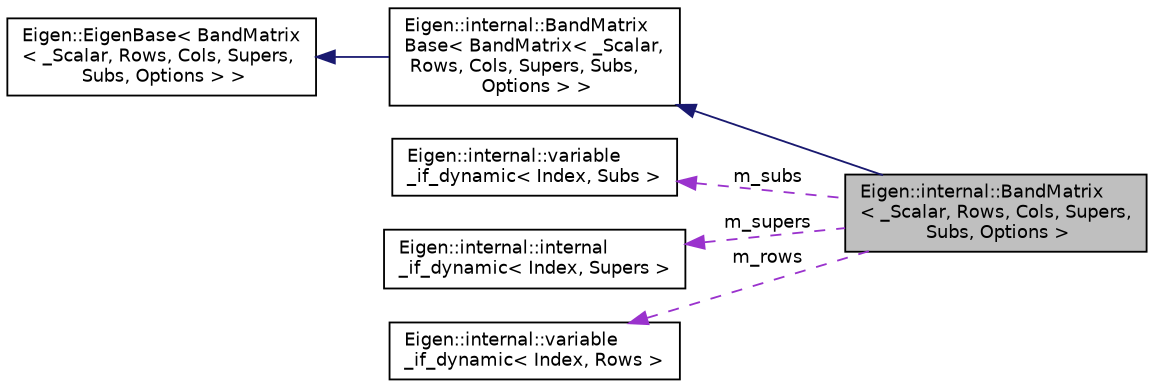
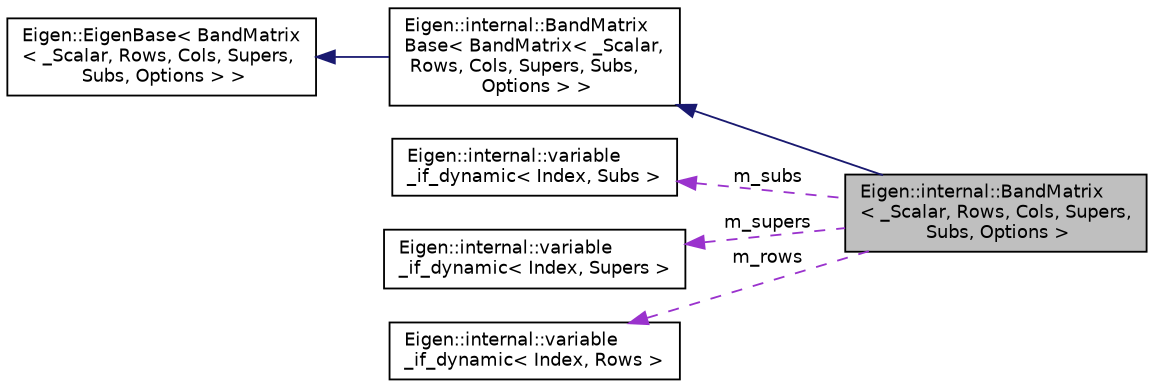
node "Eigen::internal::internal _if_dynamic< Index, Supers >": label "Eigen::internal::internal _if_dynamic< Index, Supers >" -> "Eigen::internal::variable _if_dynamic< Index, Supers >"
